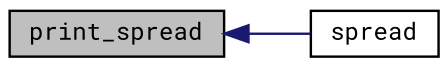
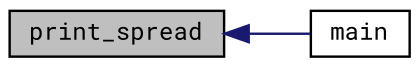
node "spread": label "spread" -> "main"
